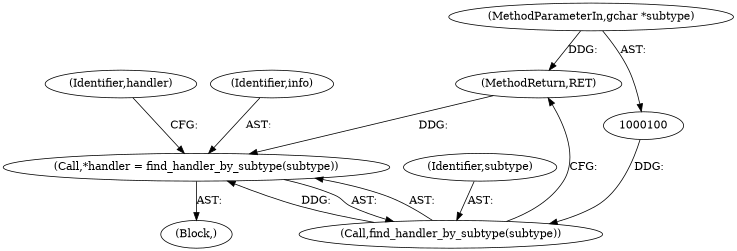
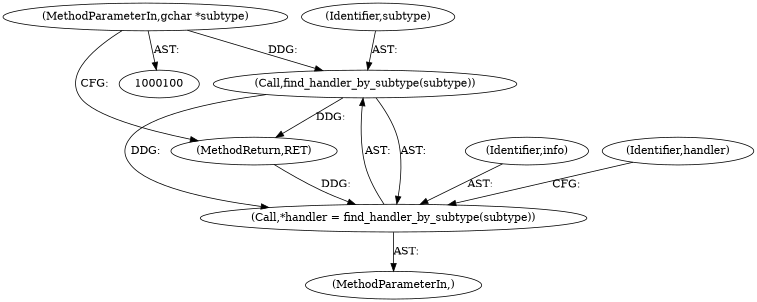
edge "(MethodParameterIn,gchar *subtype)" -> "(MethodReturn,RET)": label "DDG: " -> "CFG: "
edge "(Call,find_handler_by_subtype(subtype))" -> "(MethodReturn,RET)": label "CFG: " -> "DDG: "
edge "1000100" -> "(Call,find_handler_by_subtype(subtype))": now "(MethodParameterIn,gchar *subtype)" -> "(Call,find_handler_by_subtype(subtype))"
node "(Block,)": label "(Block,)" -> "(MethodParameterIn,)"
